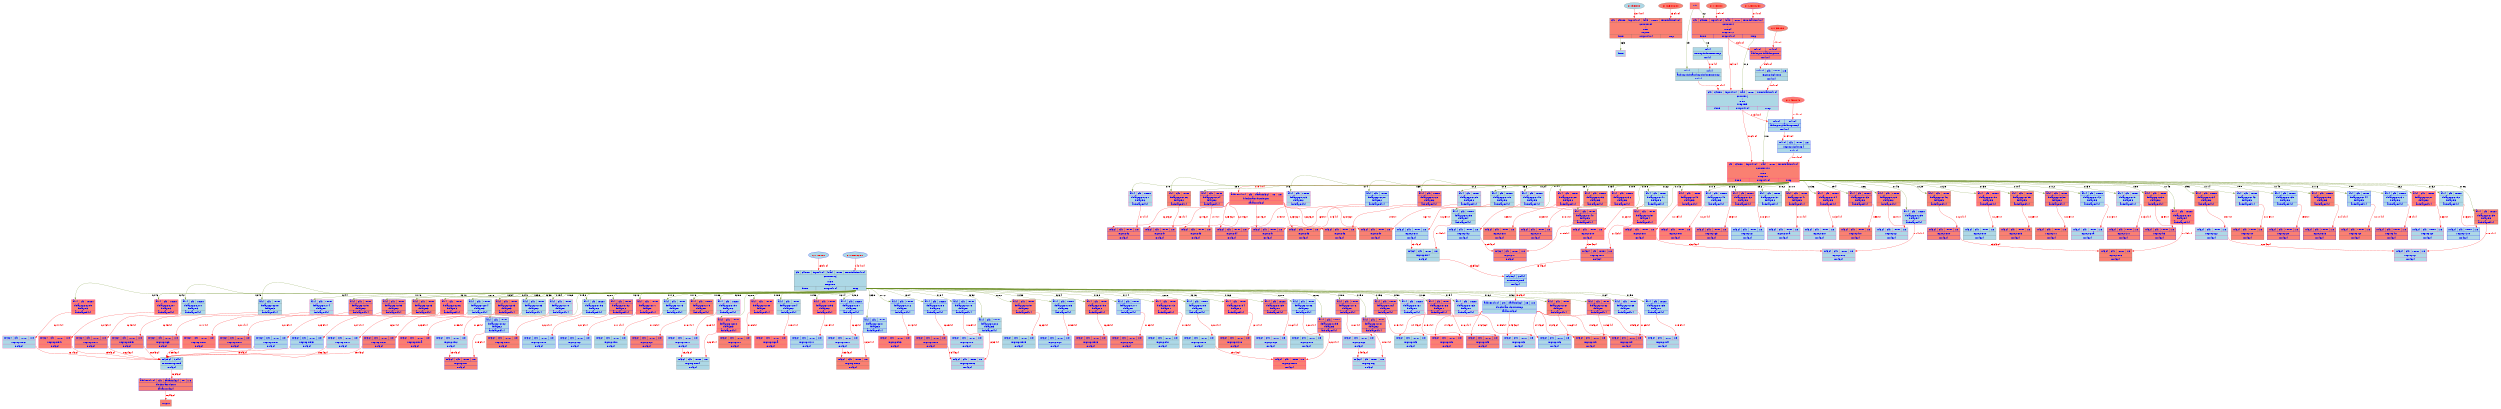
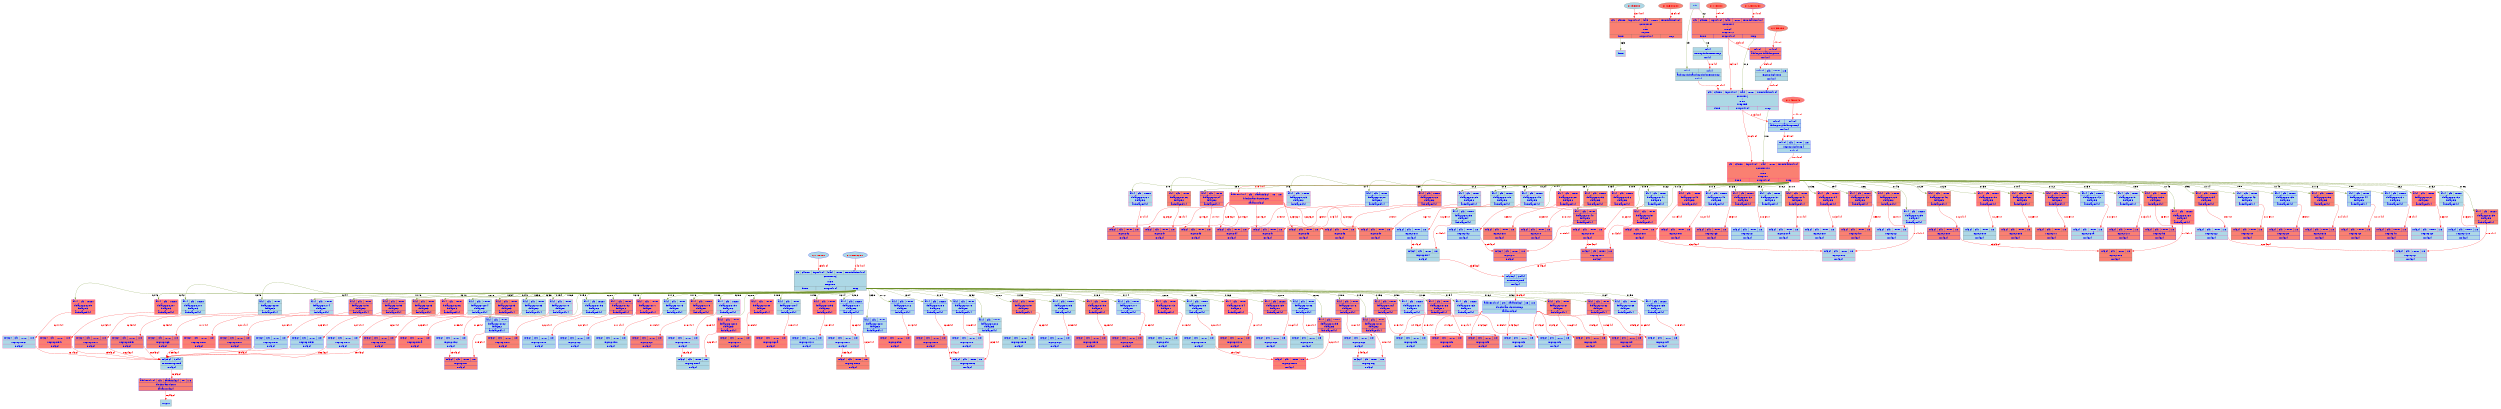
node "init": fillcolor salmon -> lightblue
node "output": fillcolor salmon -> lightblue
